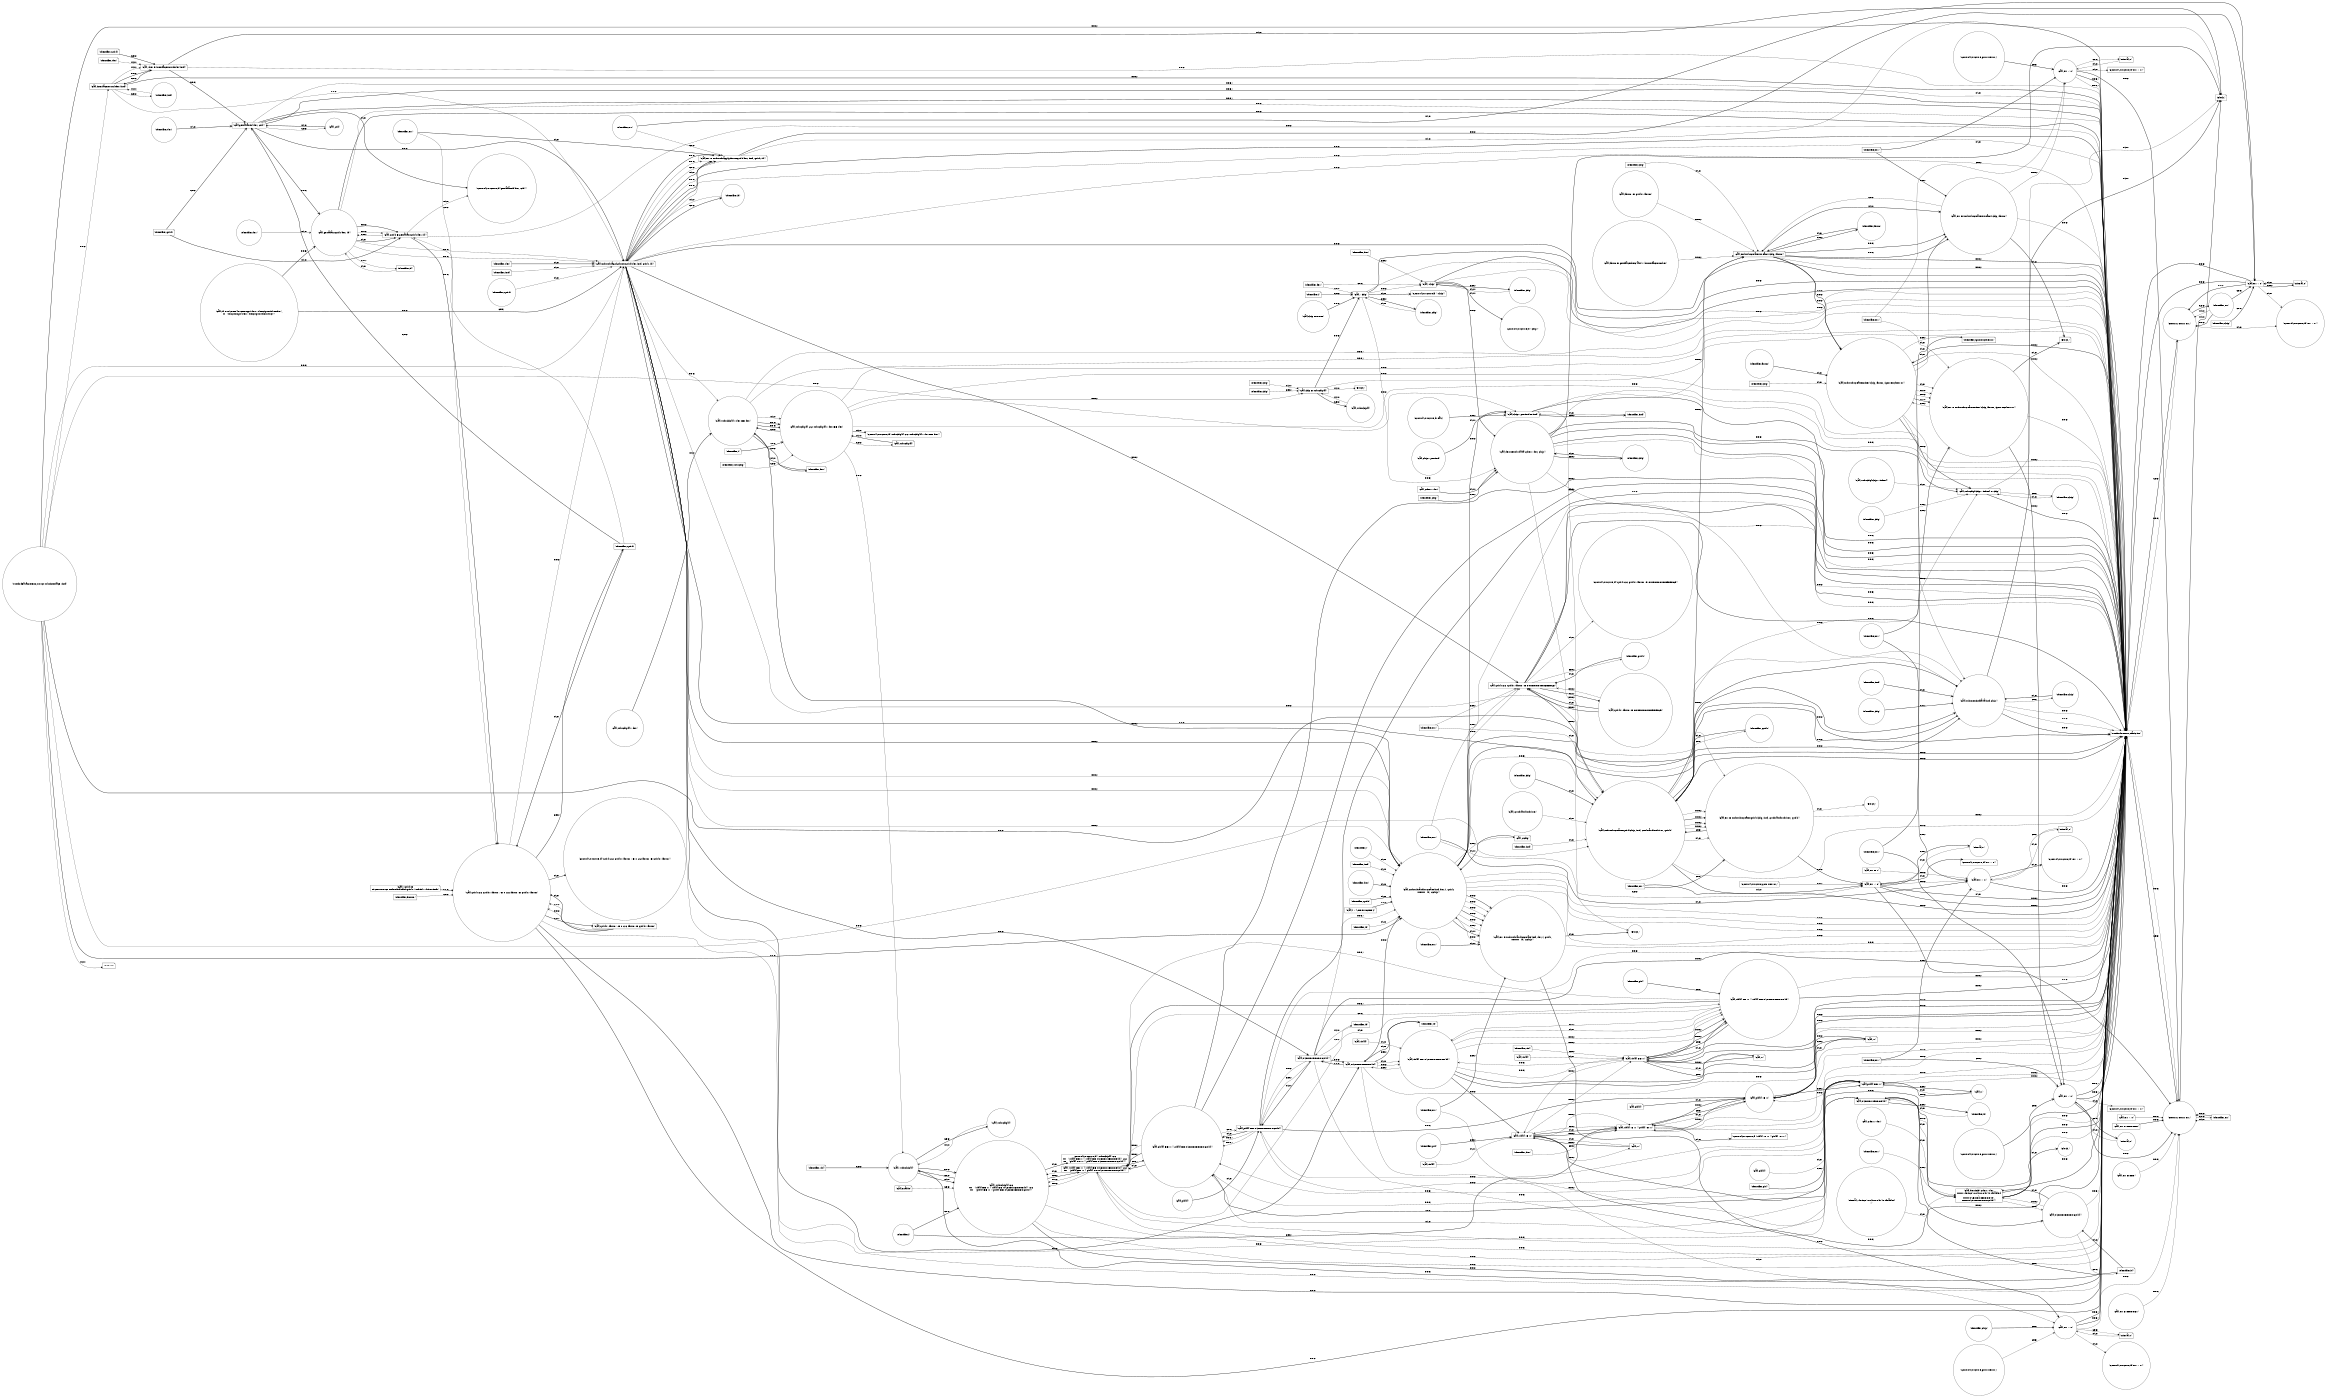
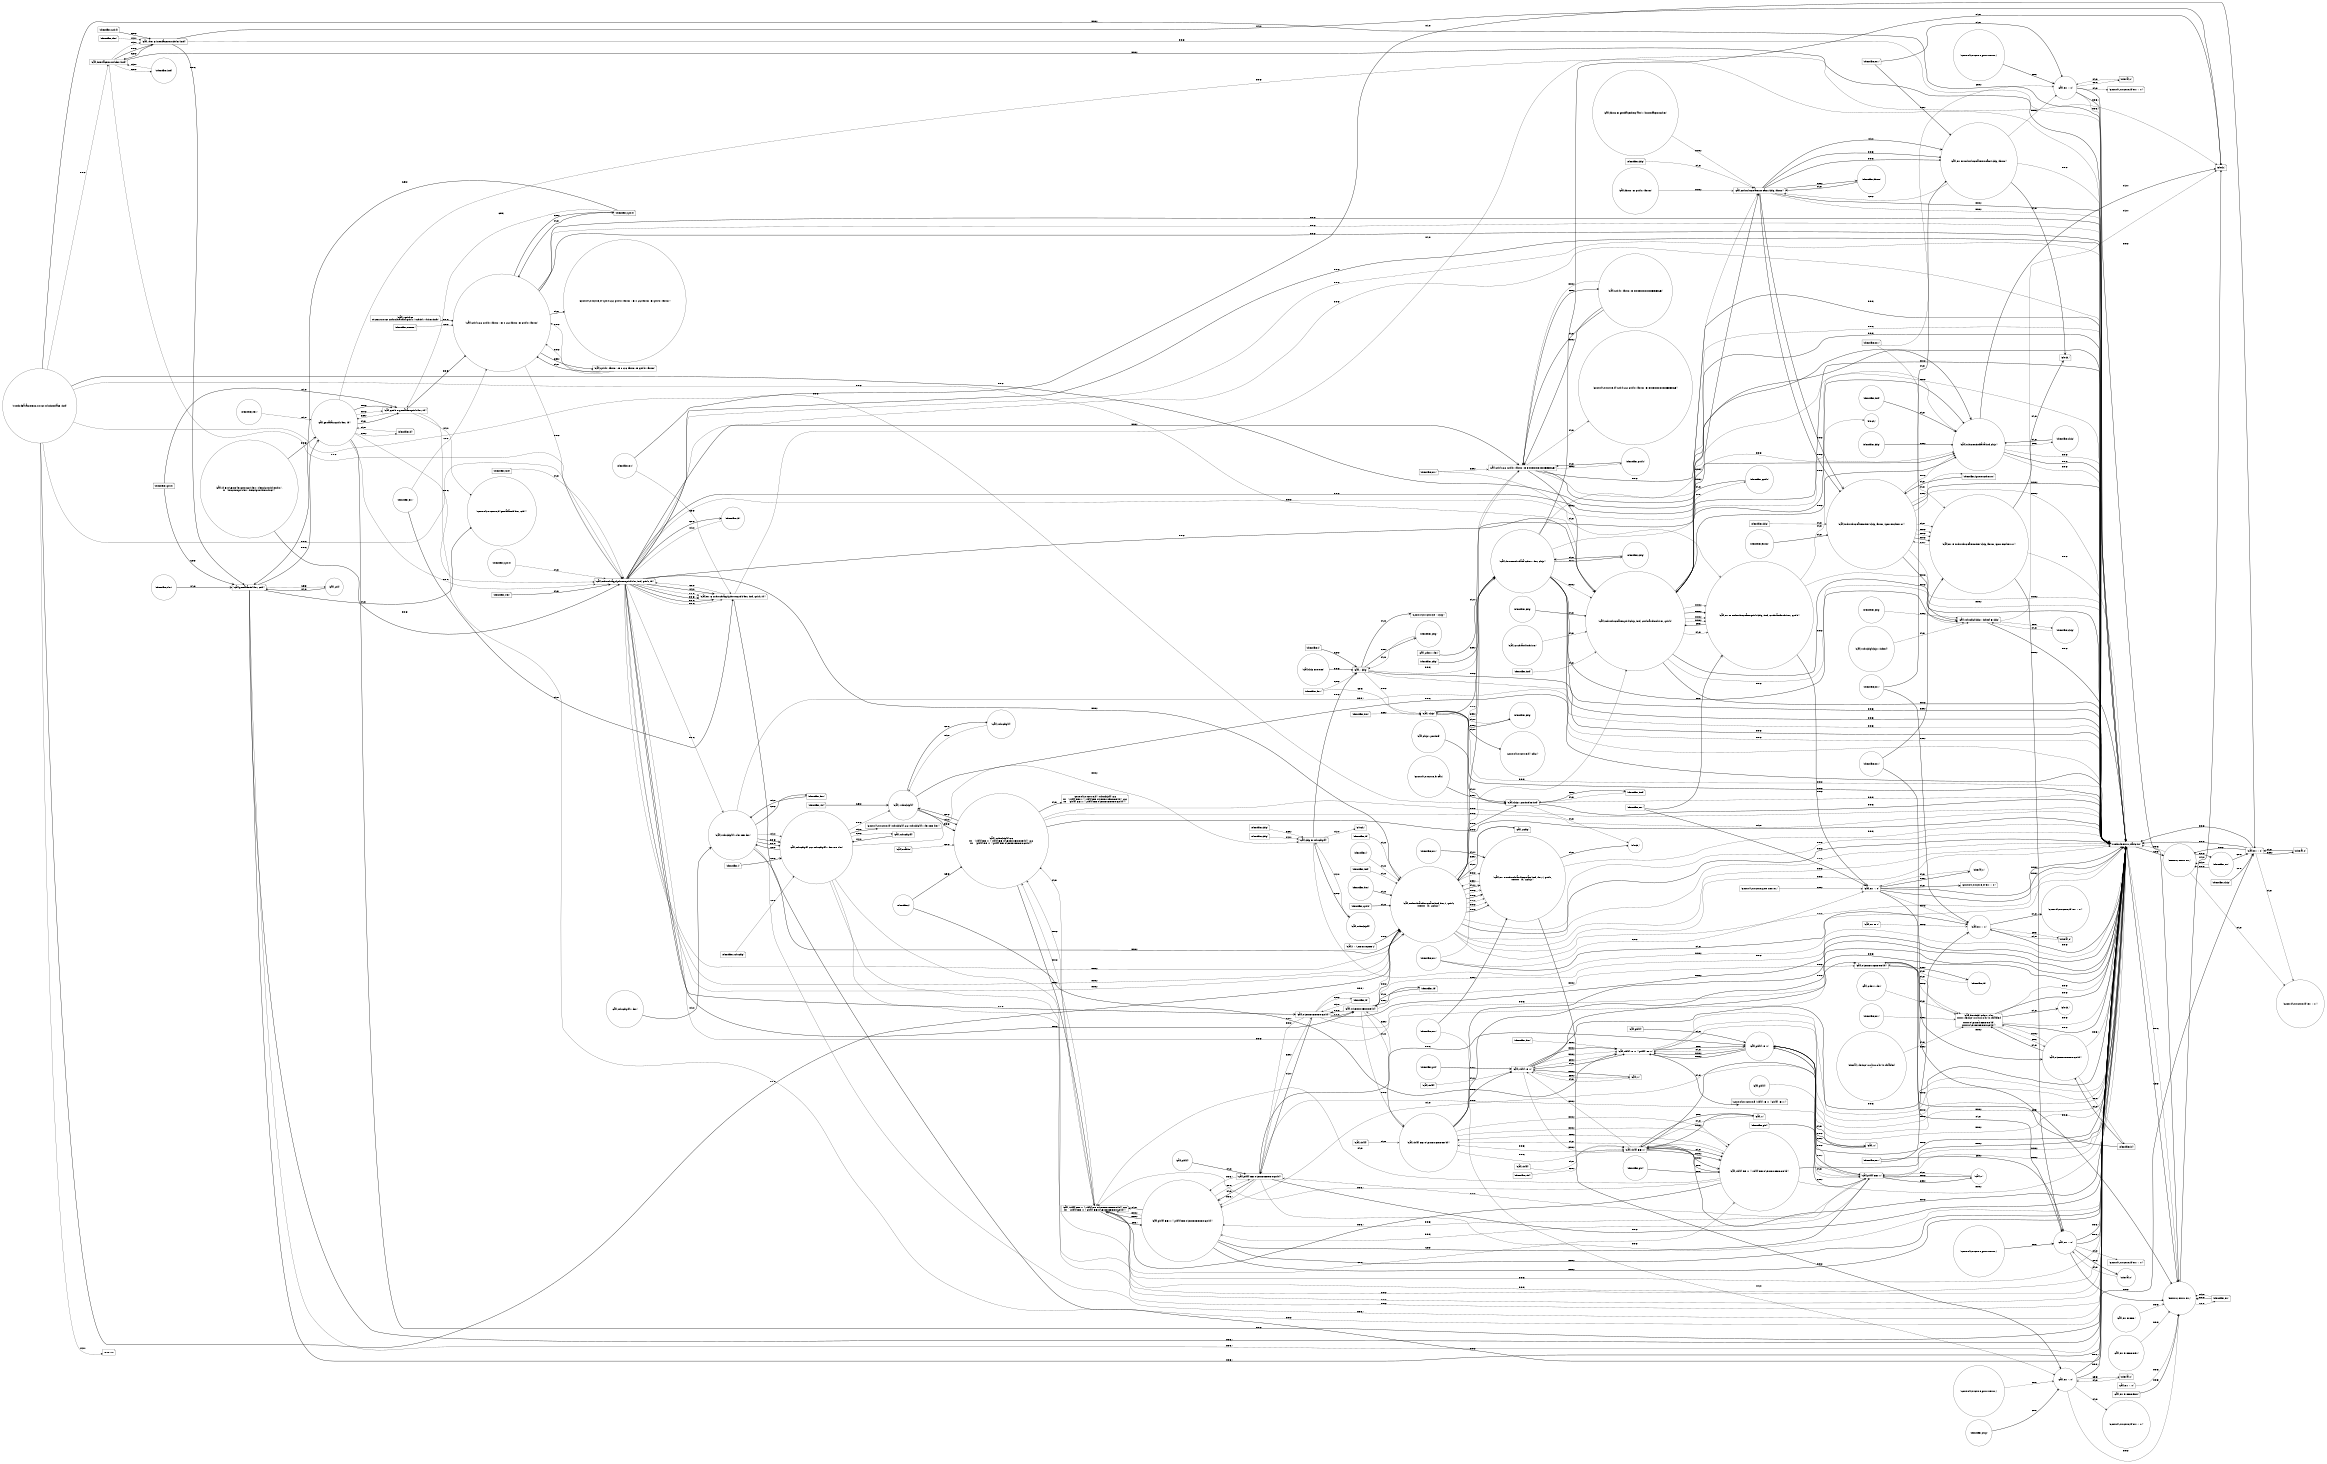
edge "(Call,get_alias_id(dev, &id))" -> "(Call,snd_usb_apply_boot_quirk(dev, intf, quirk, id))": removed, label "DDG:"
